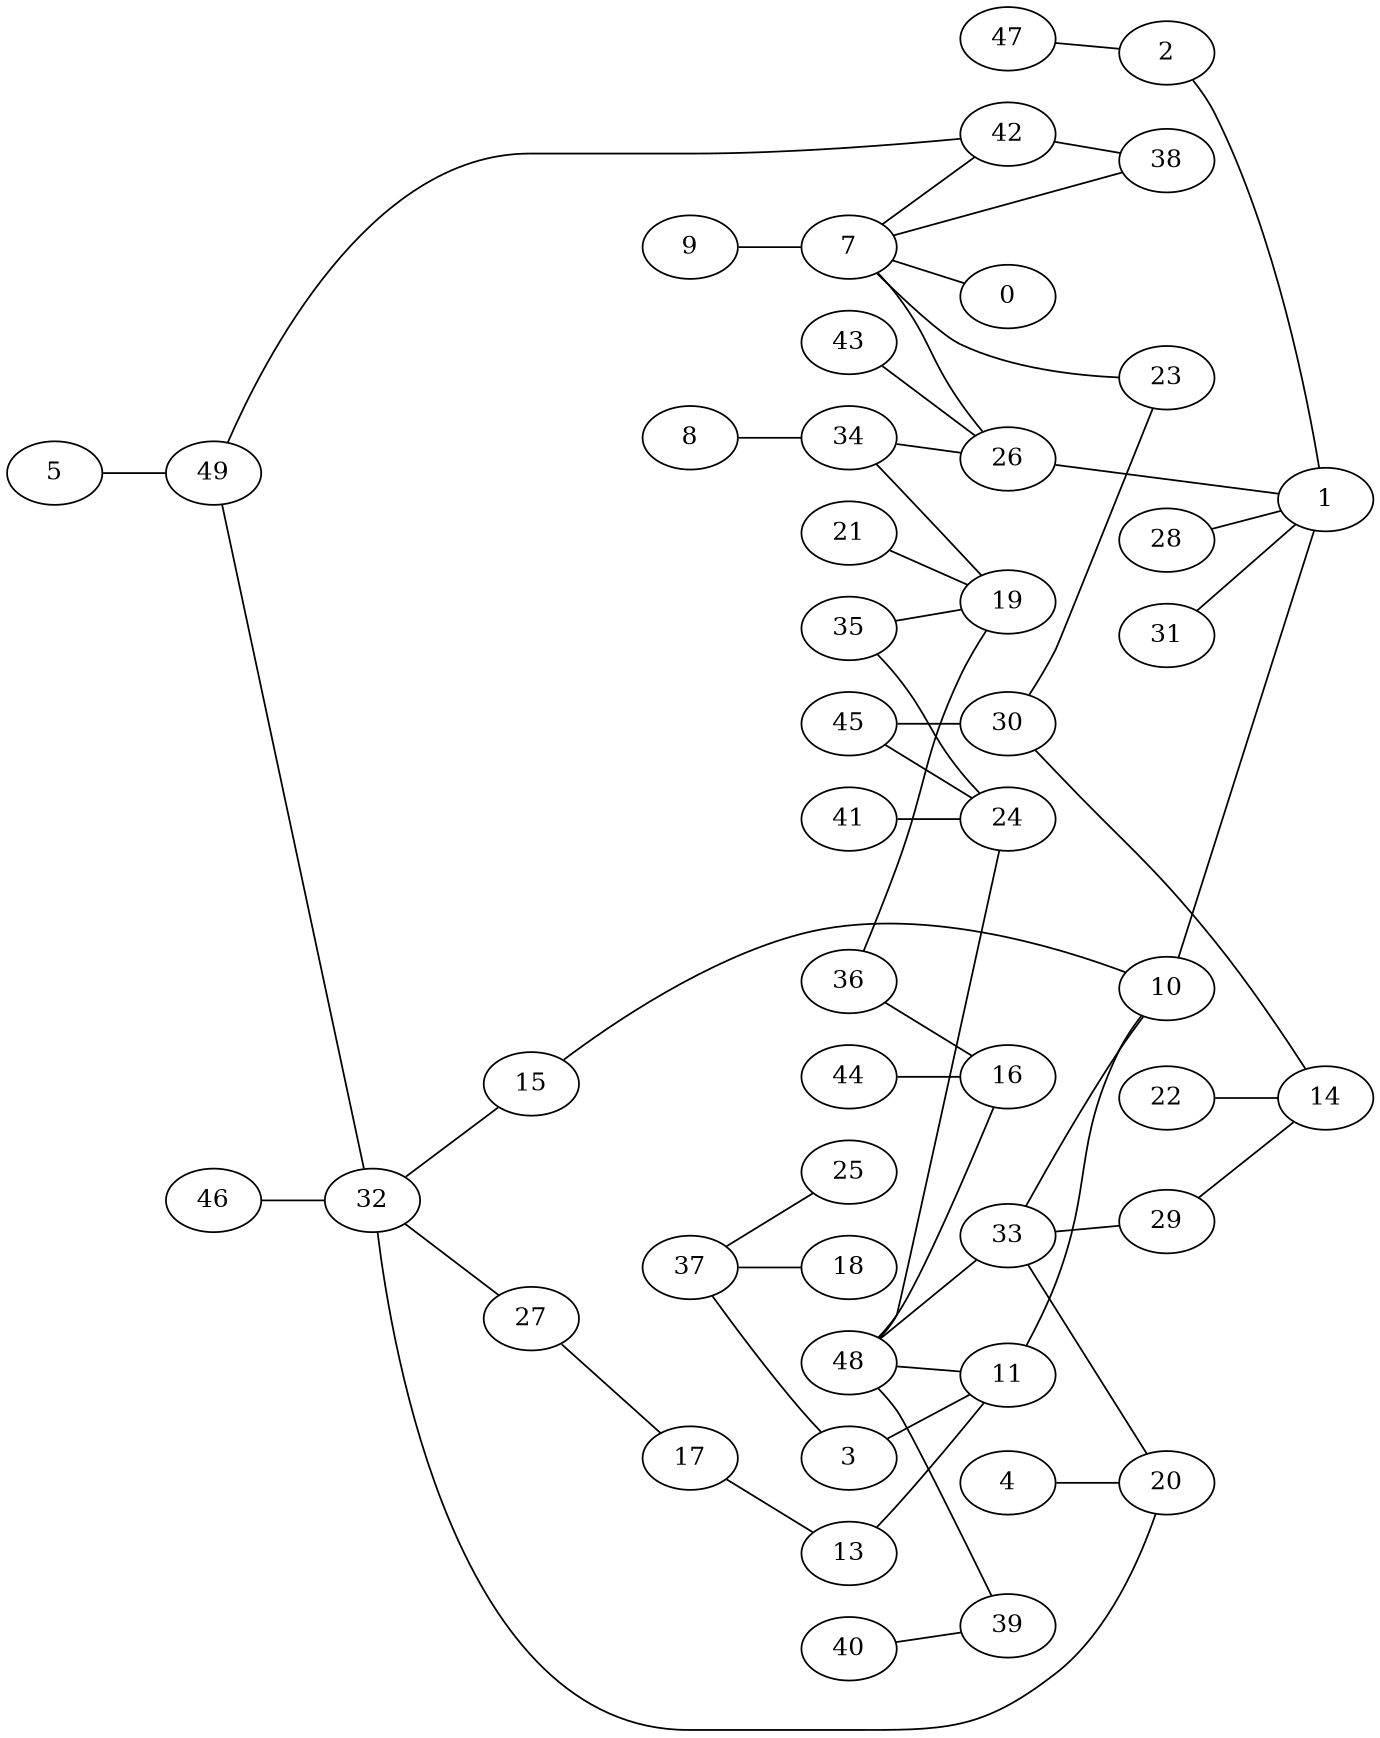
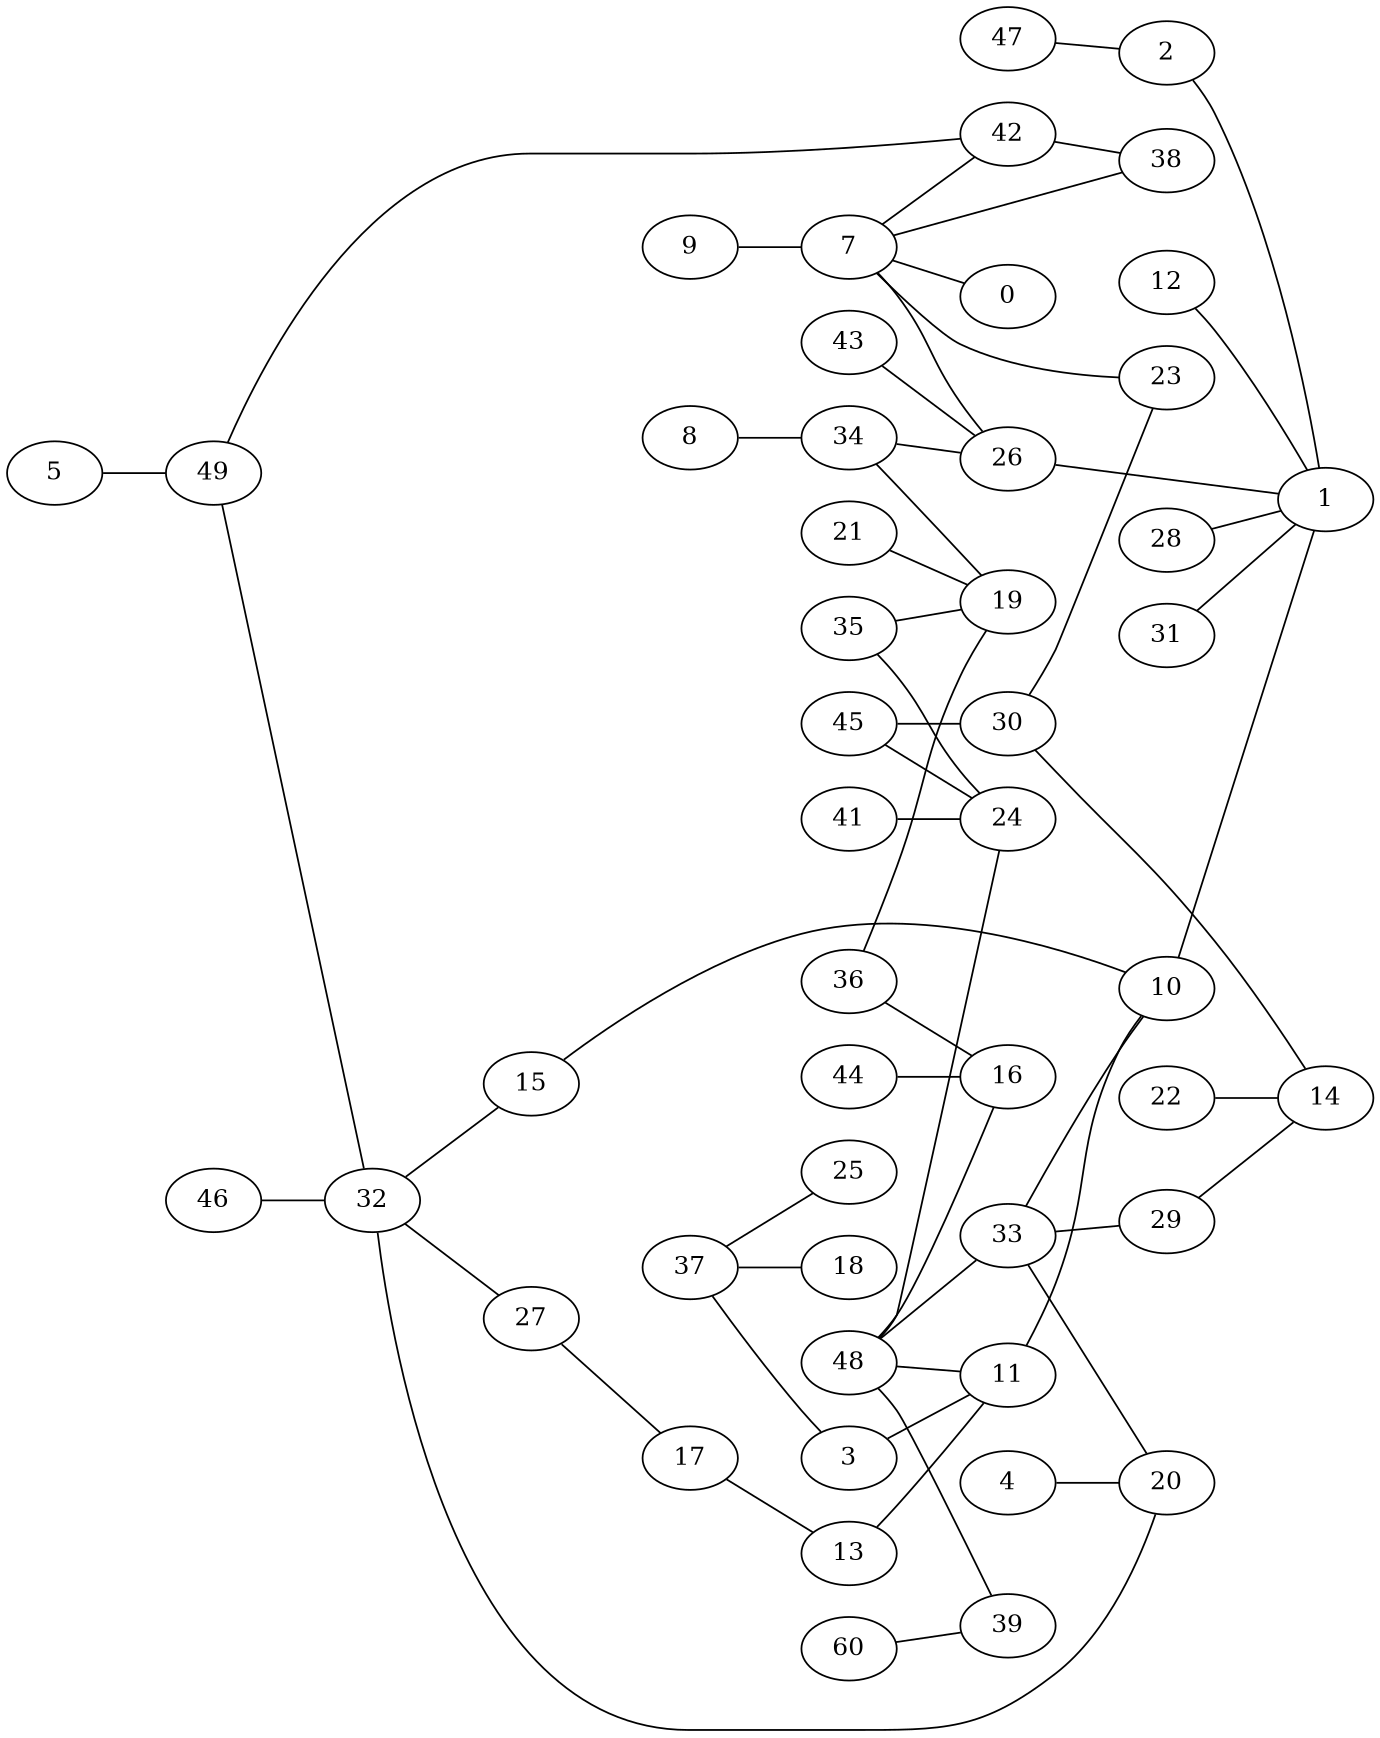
node "12": added
node "40": label "40" -> "60"
